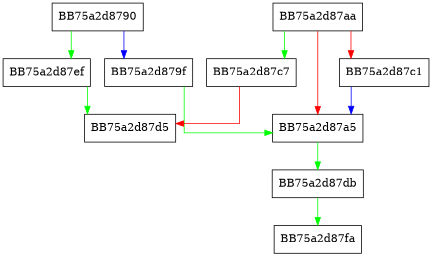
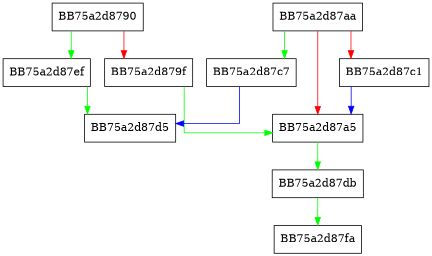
edge "BB75a2d8790" -> "BB75a2d879f": color blue -> red
edge "BB75a2d87c7" -> "BB75a2d87d5": color red -> blue
